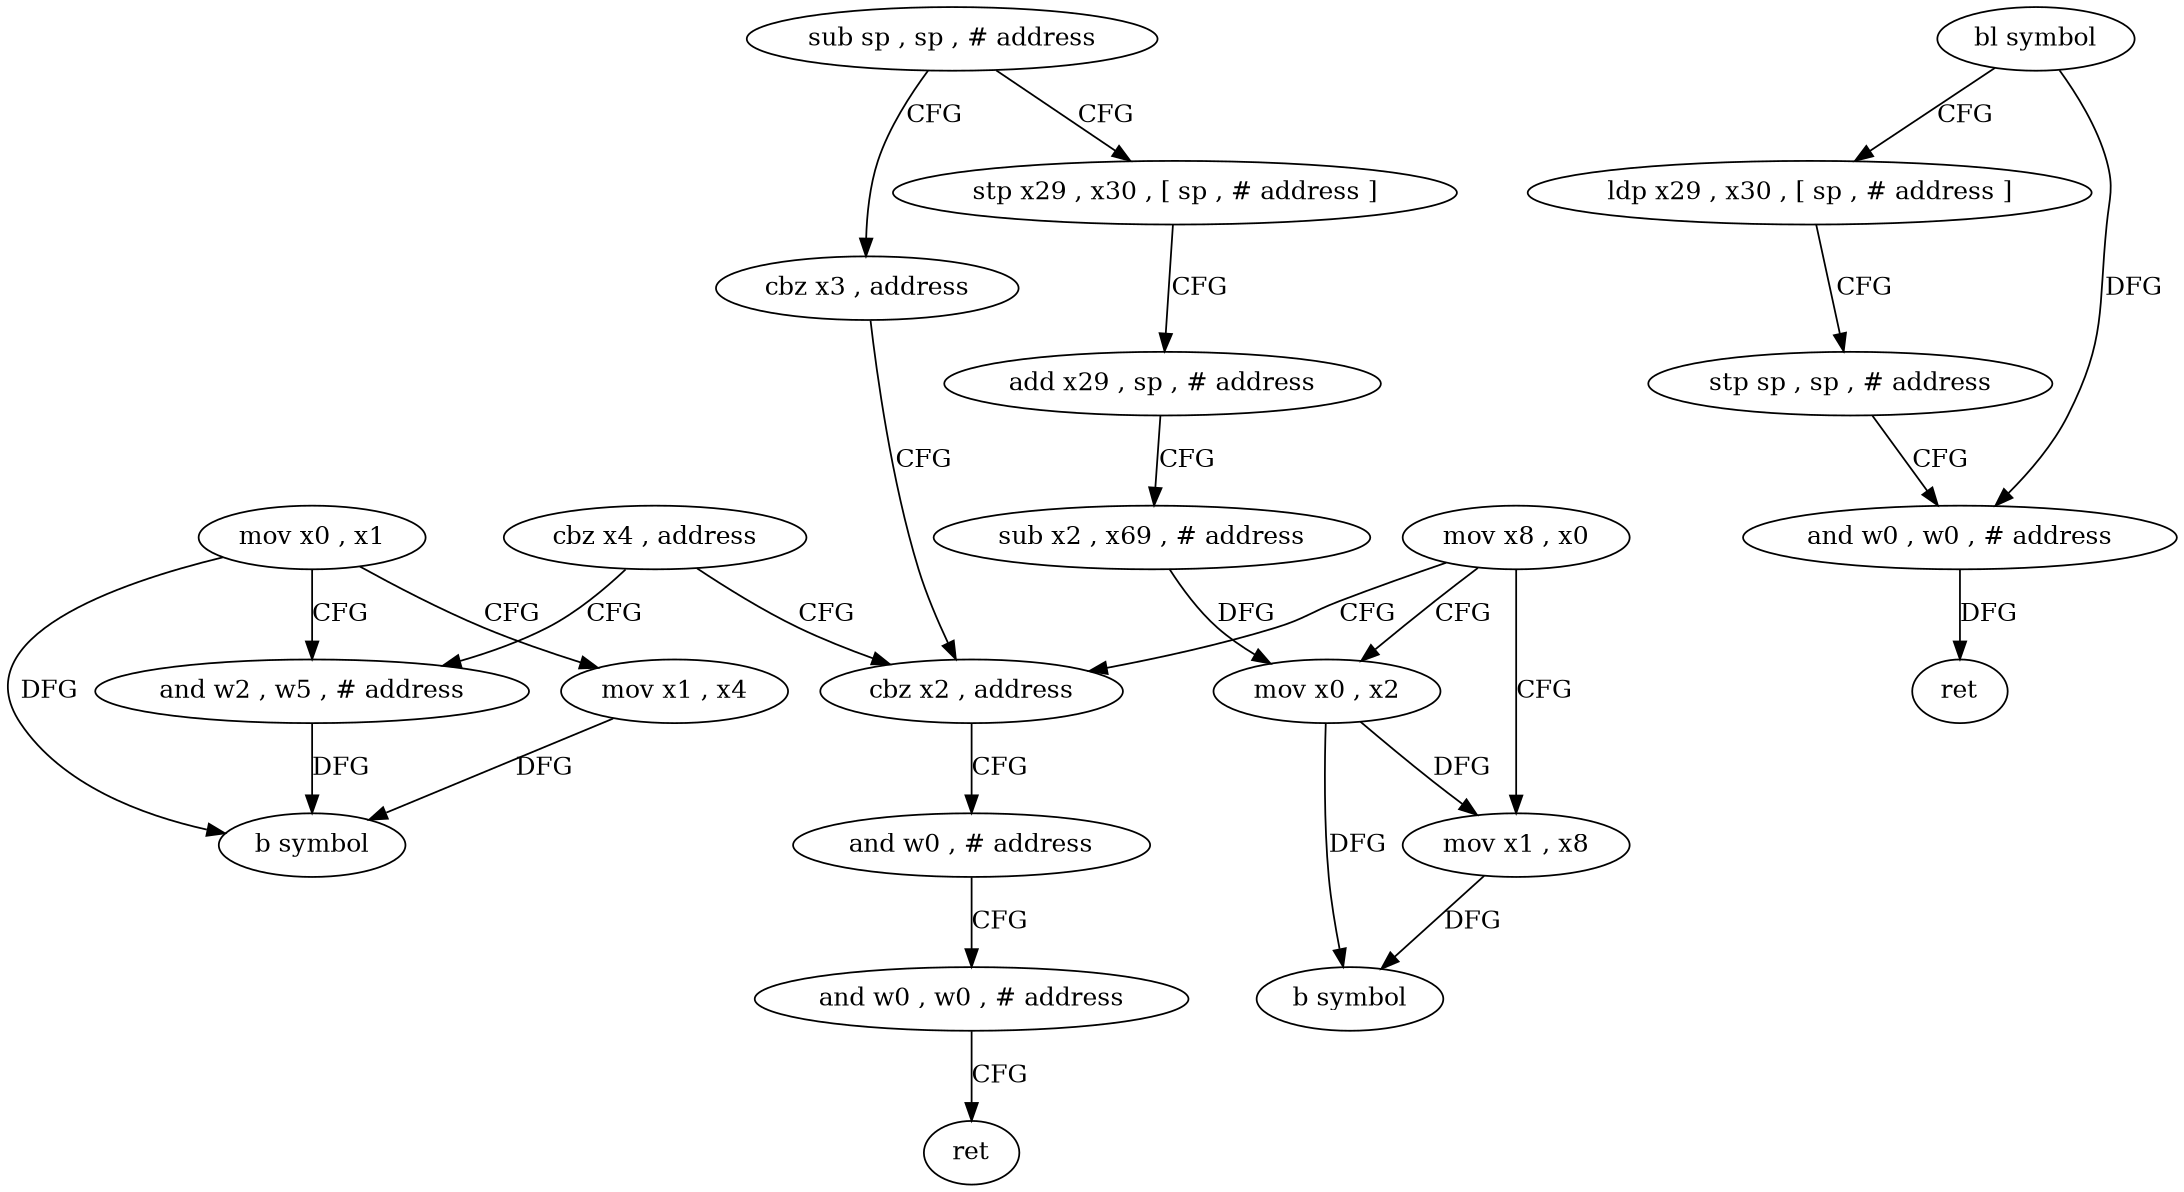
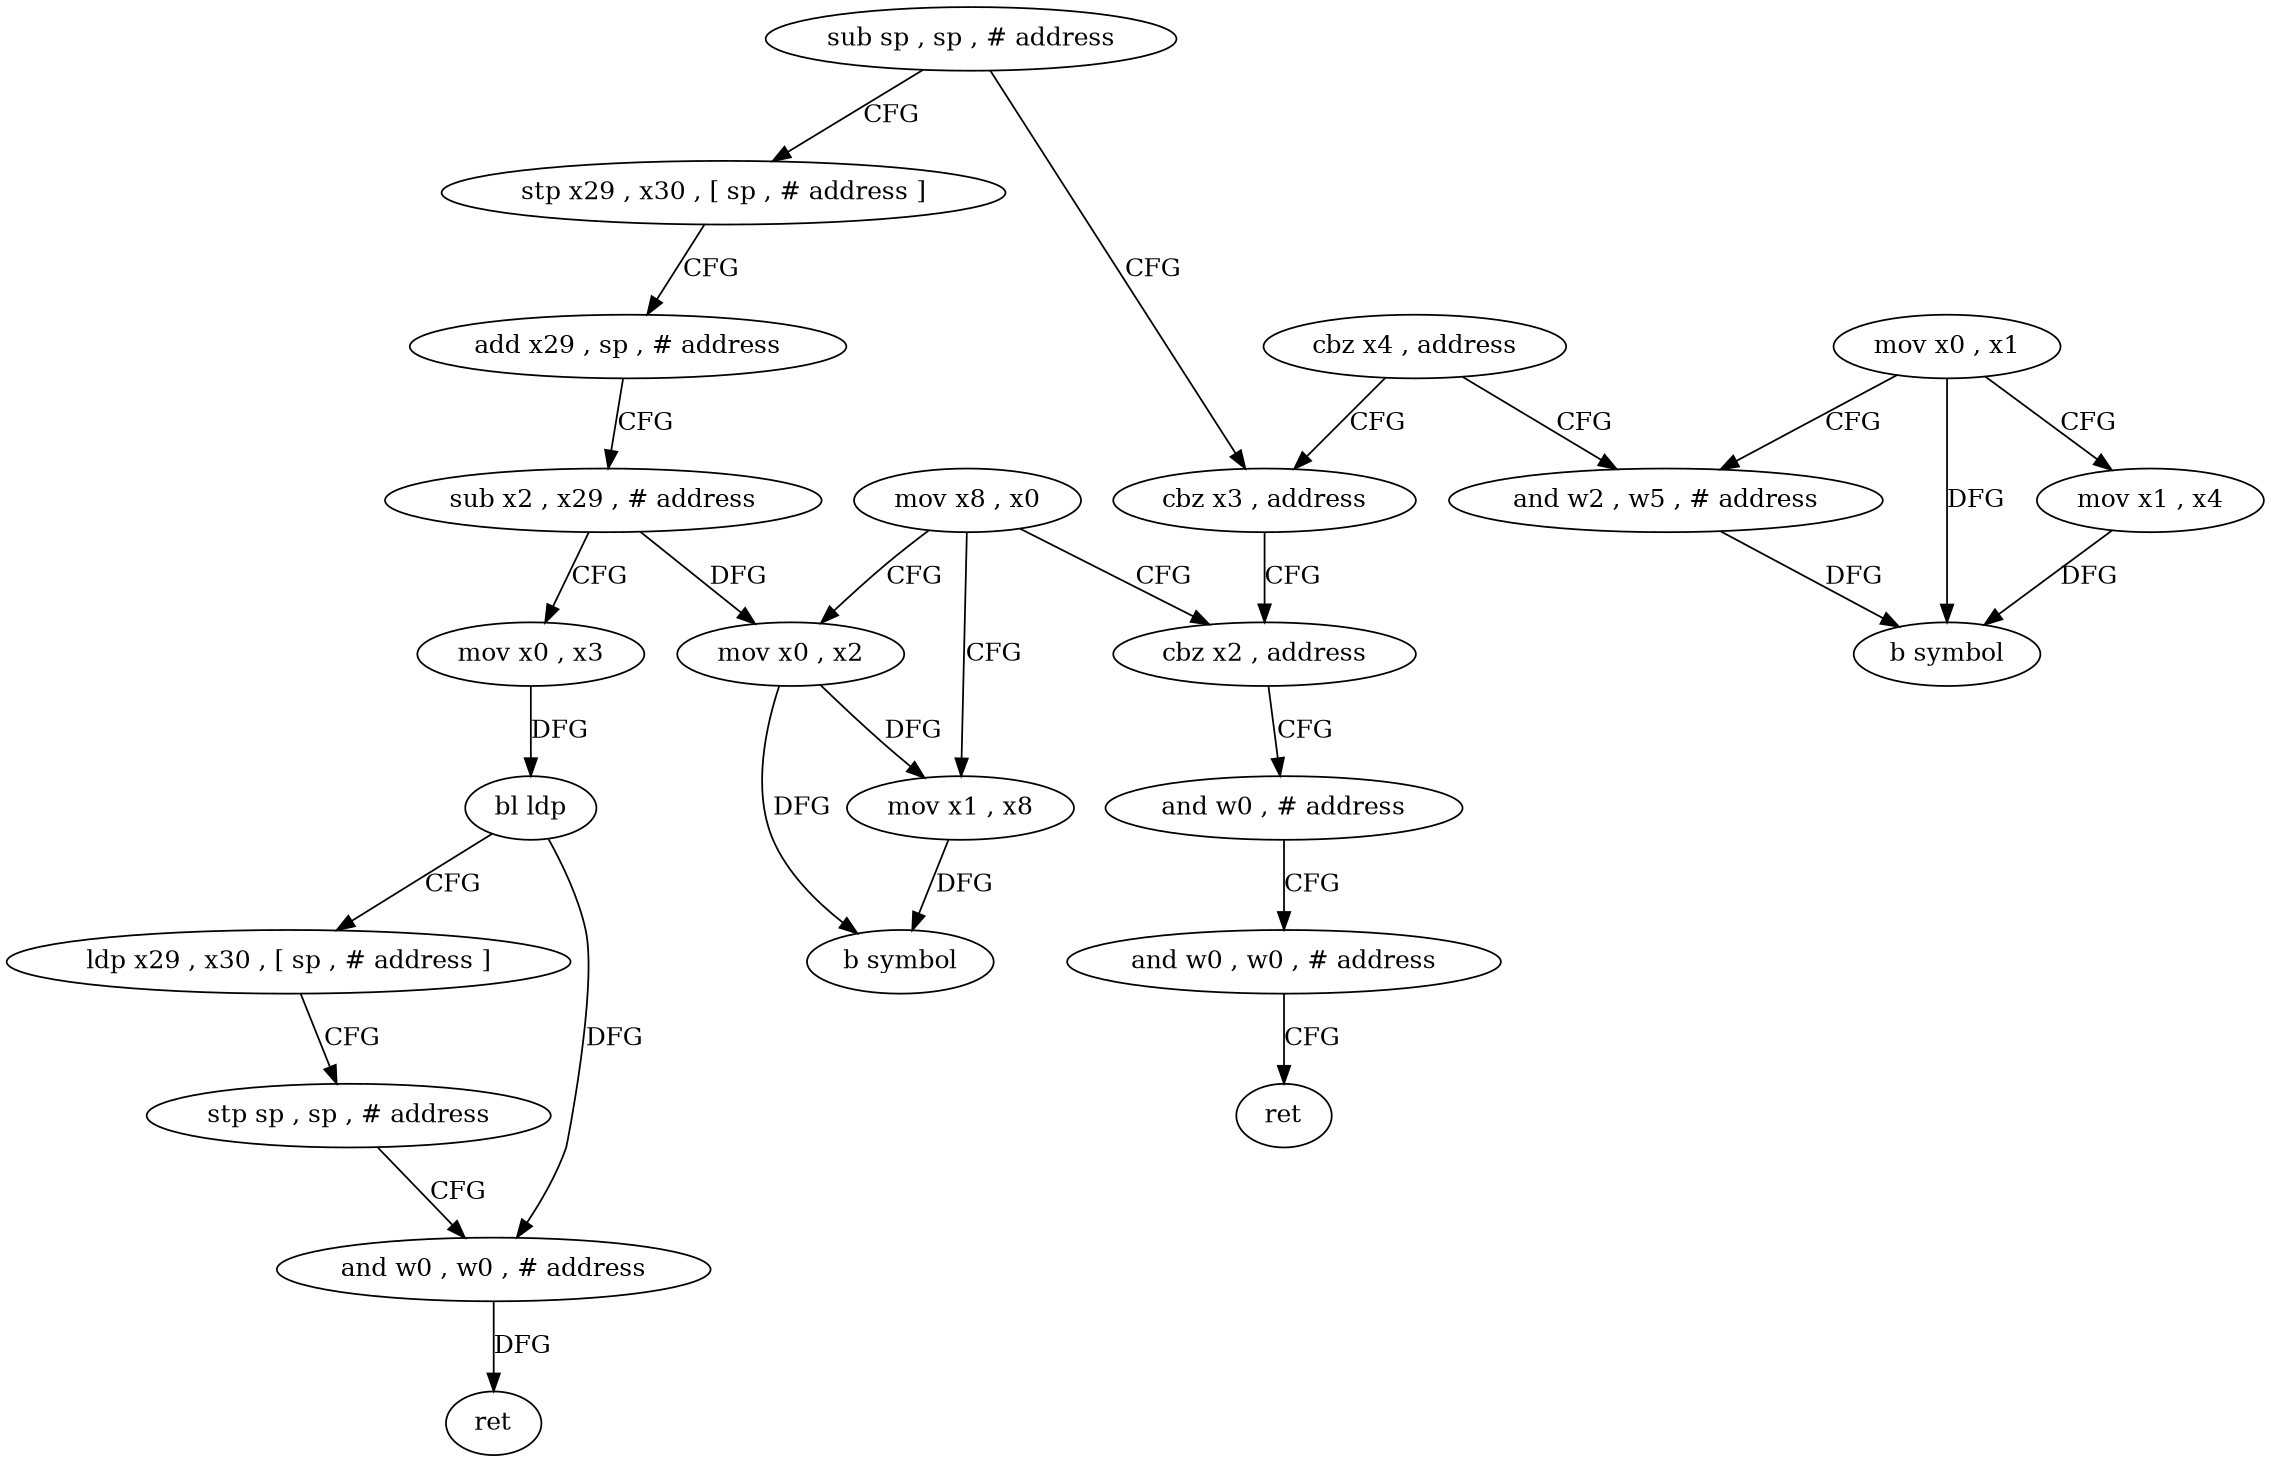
node "bl symbol": label "bl symbol" -> "bl ldp"
node "sub x2 , x69 , # address": label "sub x2 , x69 , # address" -> "sub x2 , x29 , # address"
edge "cbz x4 , address" -> "cbz x2 , address": now "cbz x4 , address" -> "cbz x3 , address"
node "mov x0 , x3": added
